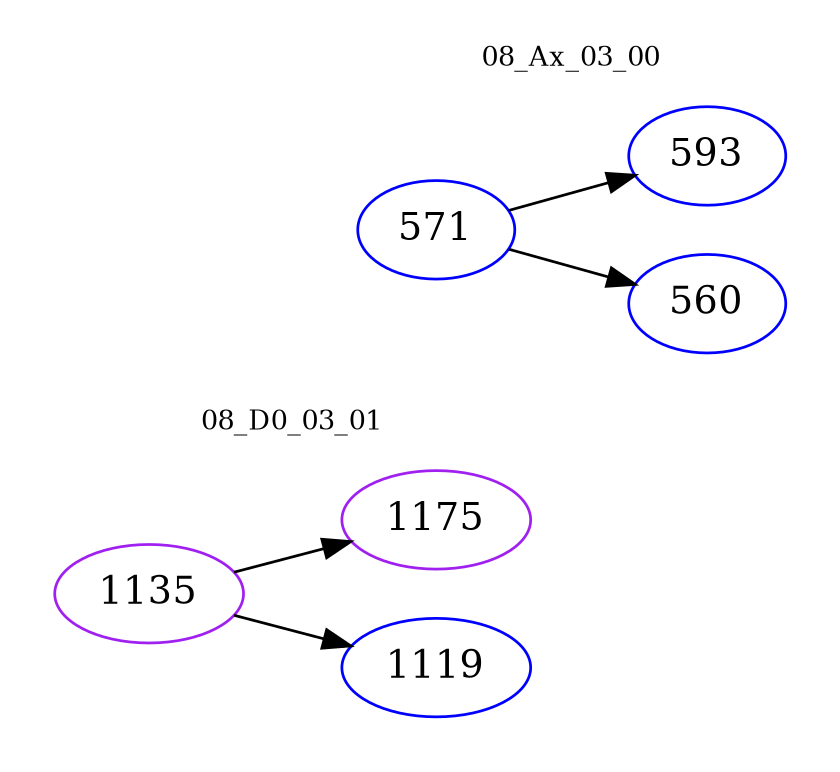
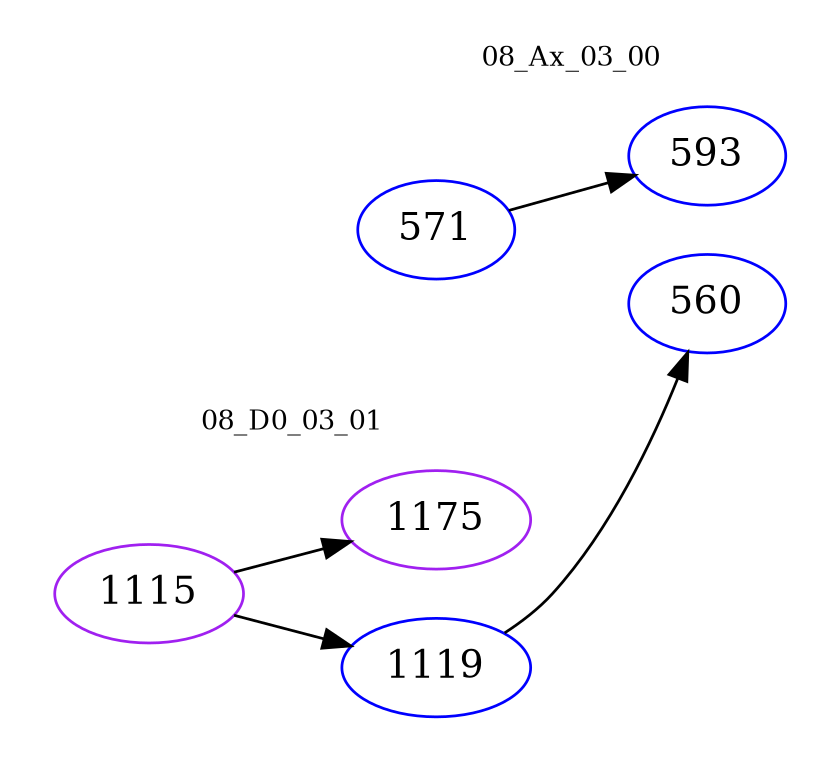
edge "571" -> "560": now "1119" -> "560"
node "1135": label "1135" -> "1115"
